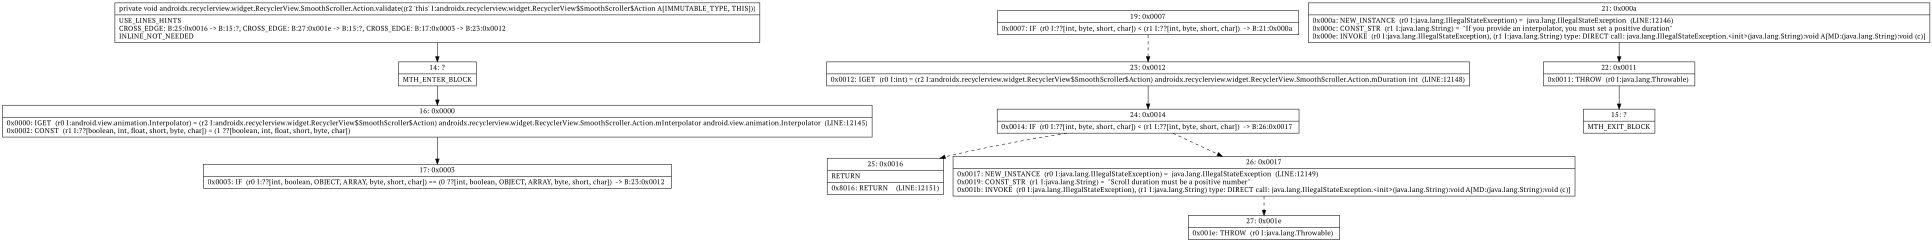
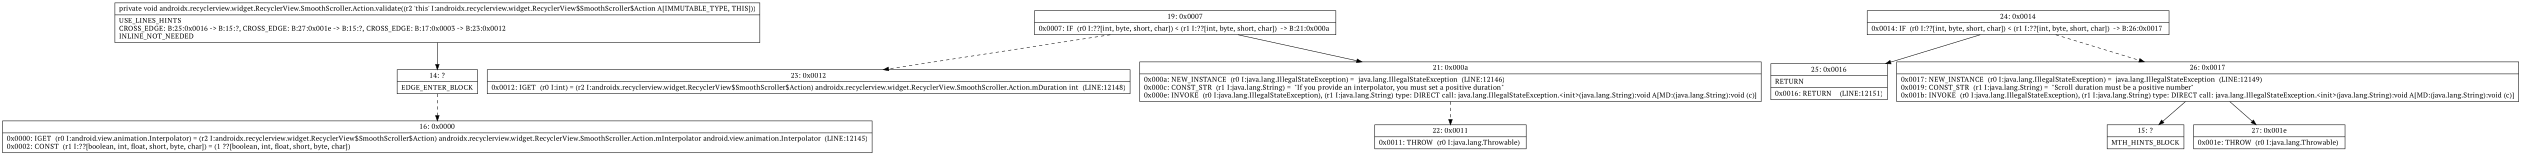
edge "19: 0x0007" -> "21: 0x000a": added
edge "21: 0x000a" -> "22: 0x0011": style solid -> dashed
node "14: ?": text "MTH_ENTER_BLOCK" -> "EDGE_ENTER_BLOCK"
edge "14: ?" -> "16: 0x0000": style solid -> dashed
edge "23: 0x0012" -> "24: 0x0014": removed
edge "22: 0x0011" -> "15: ?": now "26: 0x0017" -> "15: ?"
node "15: ?": text "MTH_EXIT_BLOCK" -> "MTH_HINTS_BLOCK"
edge "24: 0x0014" -> "25: 0x0016": style dashed -> solid
node "17: 0x0003": removed
node "25: 0x0016": text "0x8016: RETURN    (LINE:12151)" -> "0x0016: RETURN    (LINE:12151)"
edge "26: 0x0017" -> "27: 0x001e": style dashed -> solid
